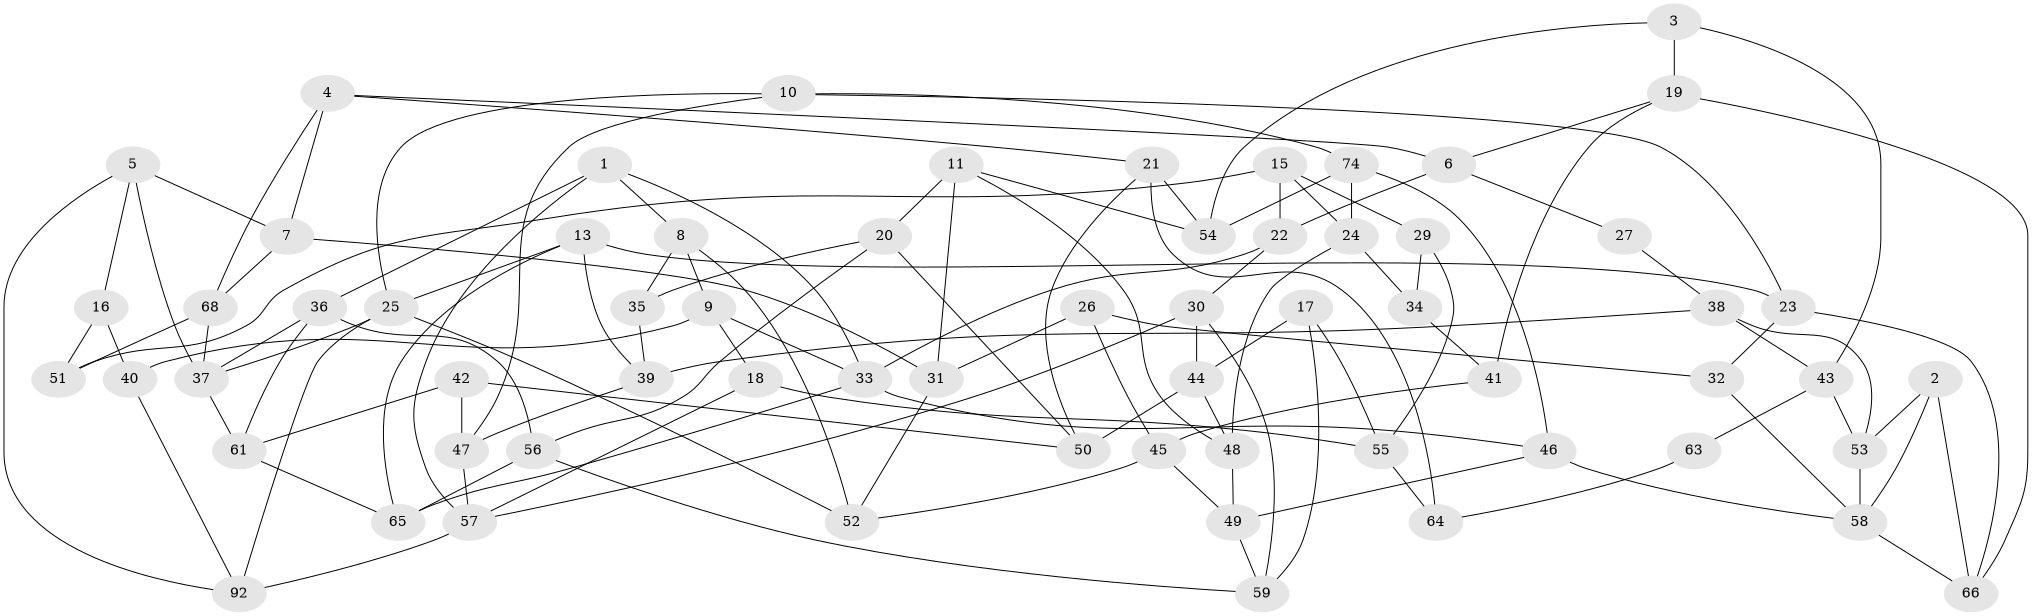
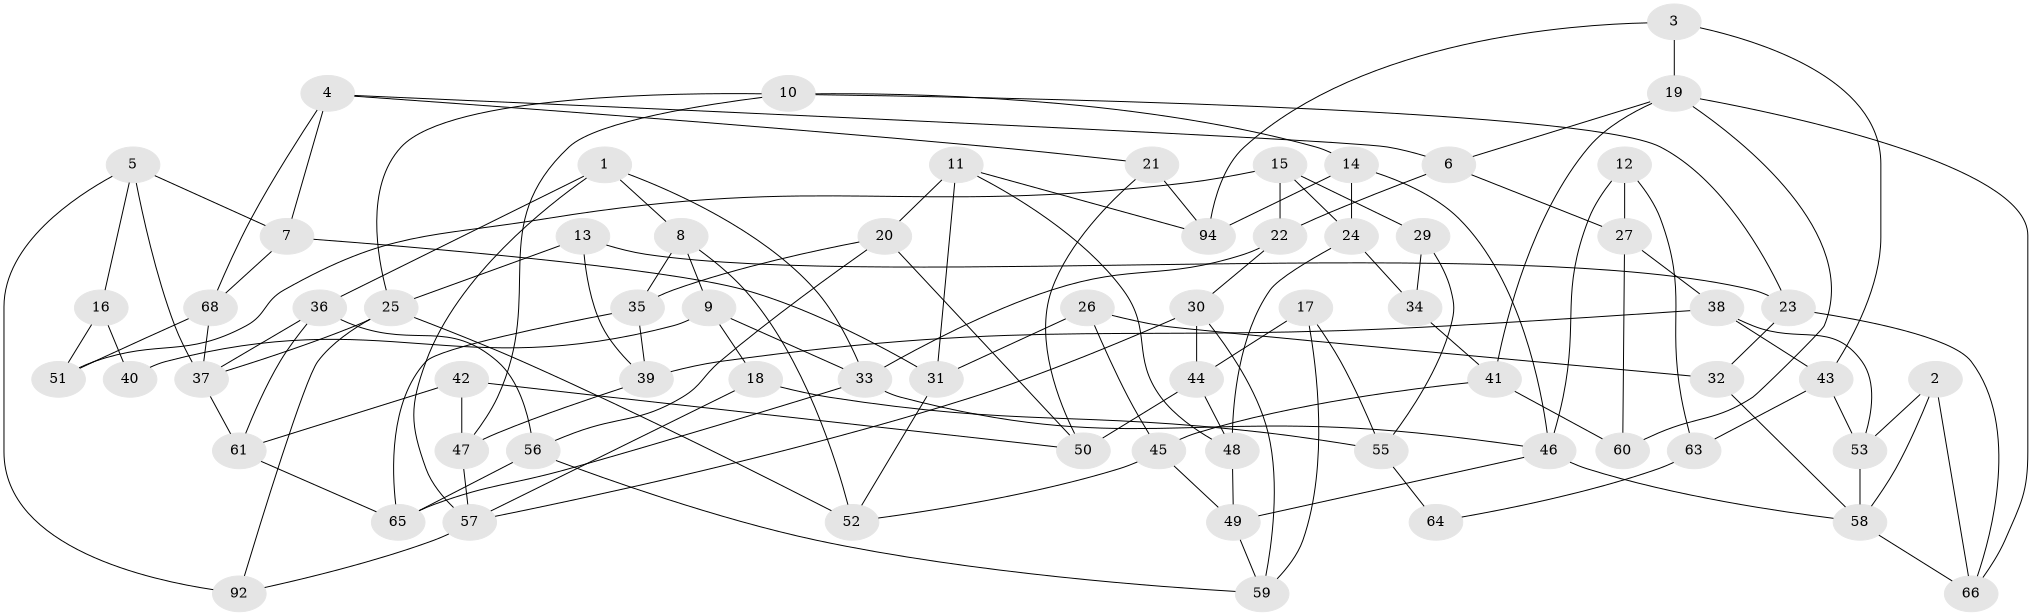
node "74": label "74" -> "14"
node "12": added
node "54": label "54" -> "94"
edge "21" -- "64": removed
edge "13" -- "65": now "35" -- "65"
node "60": added
edge "40" -- "92": removed
